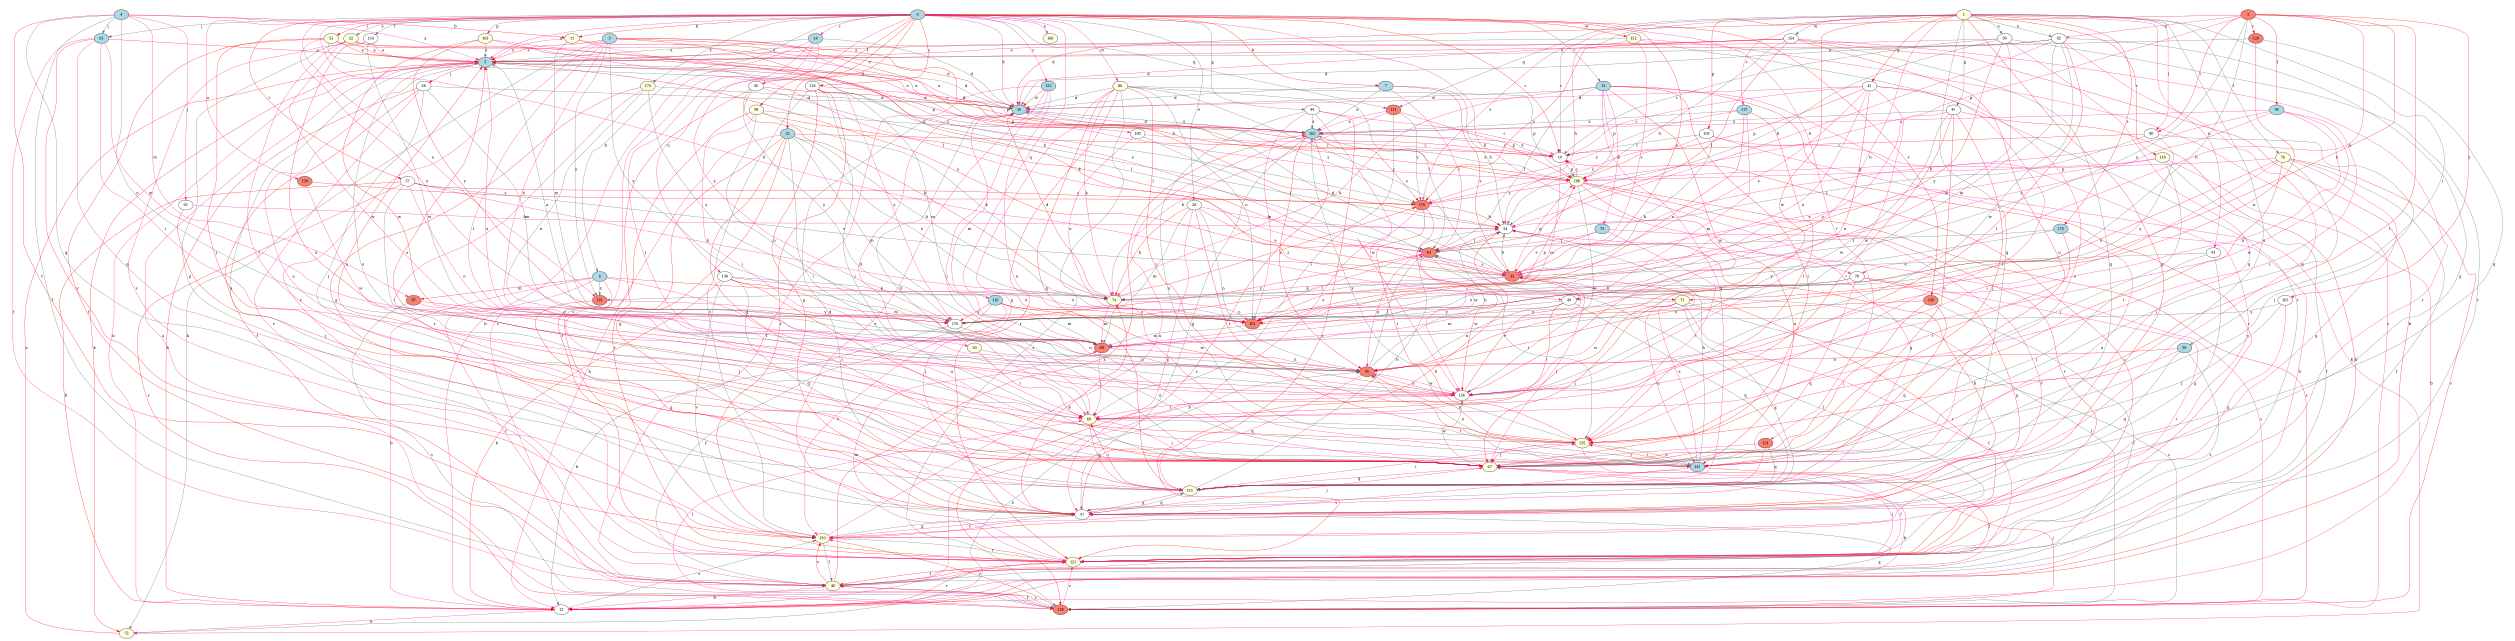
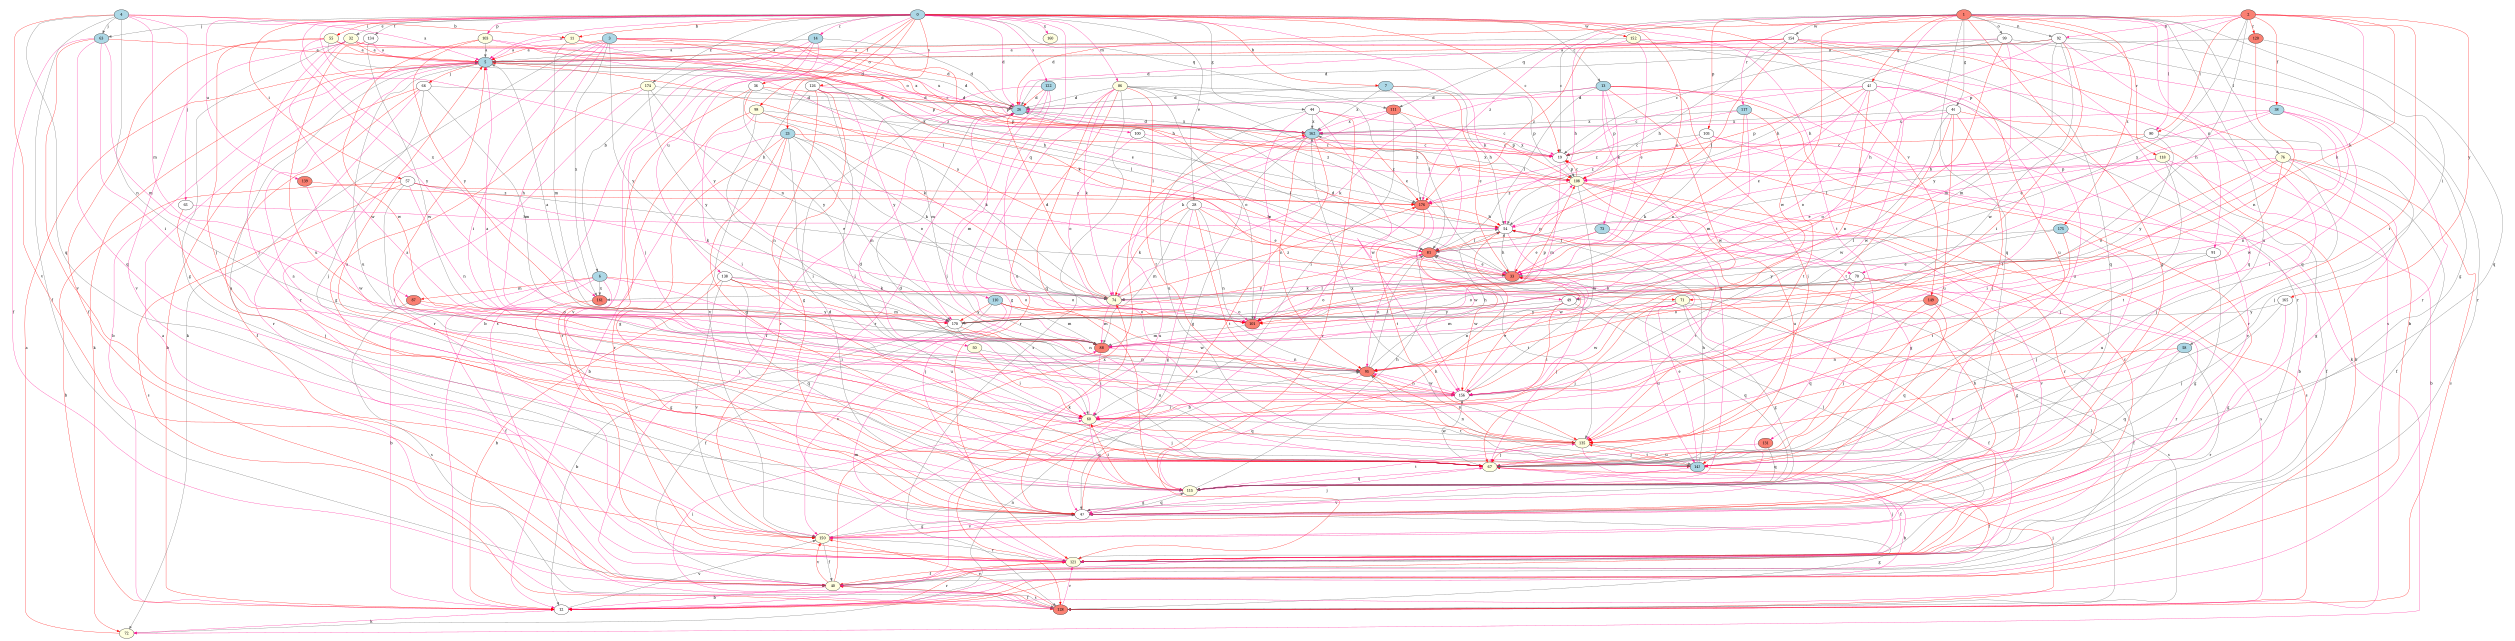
node "1": fillcolor lightyellow -> salmon
edge "54" -> "156": added, label "w"
edge "174" -> "95": now "174" -> "74"
